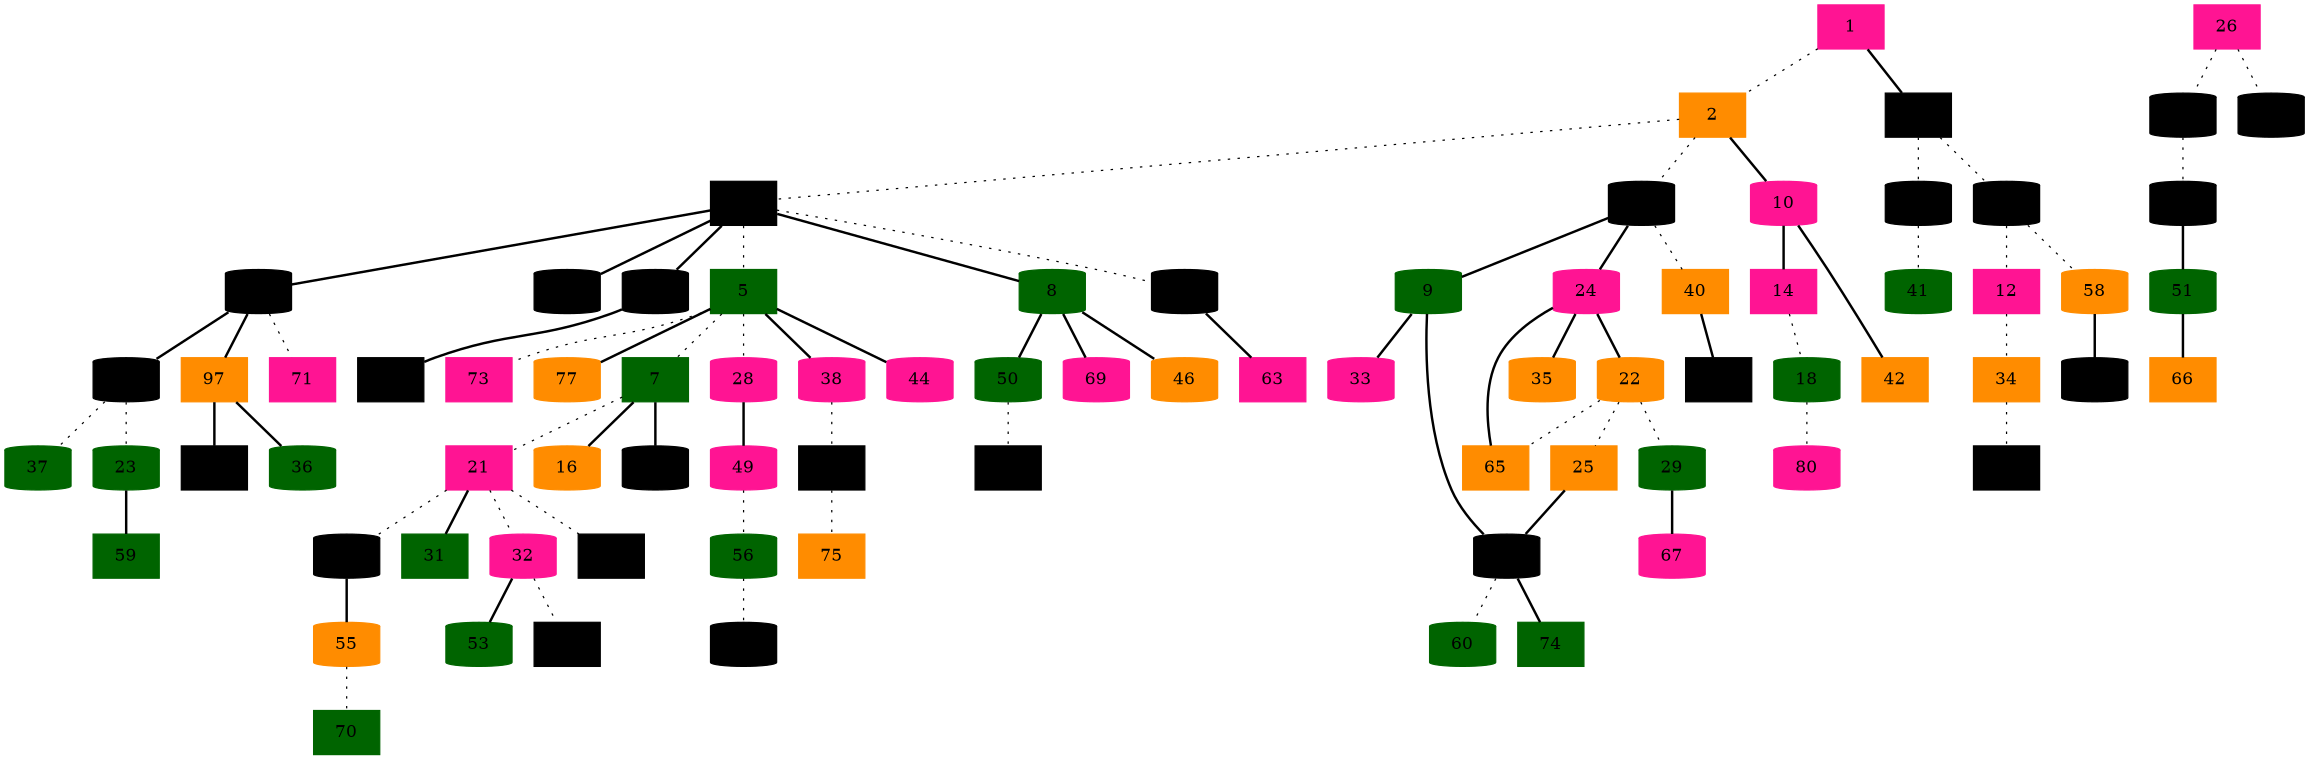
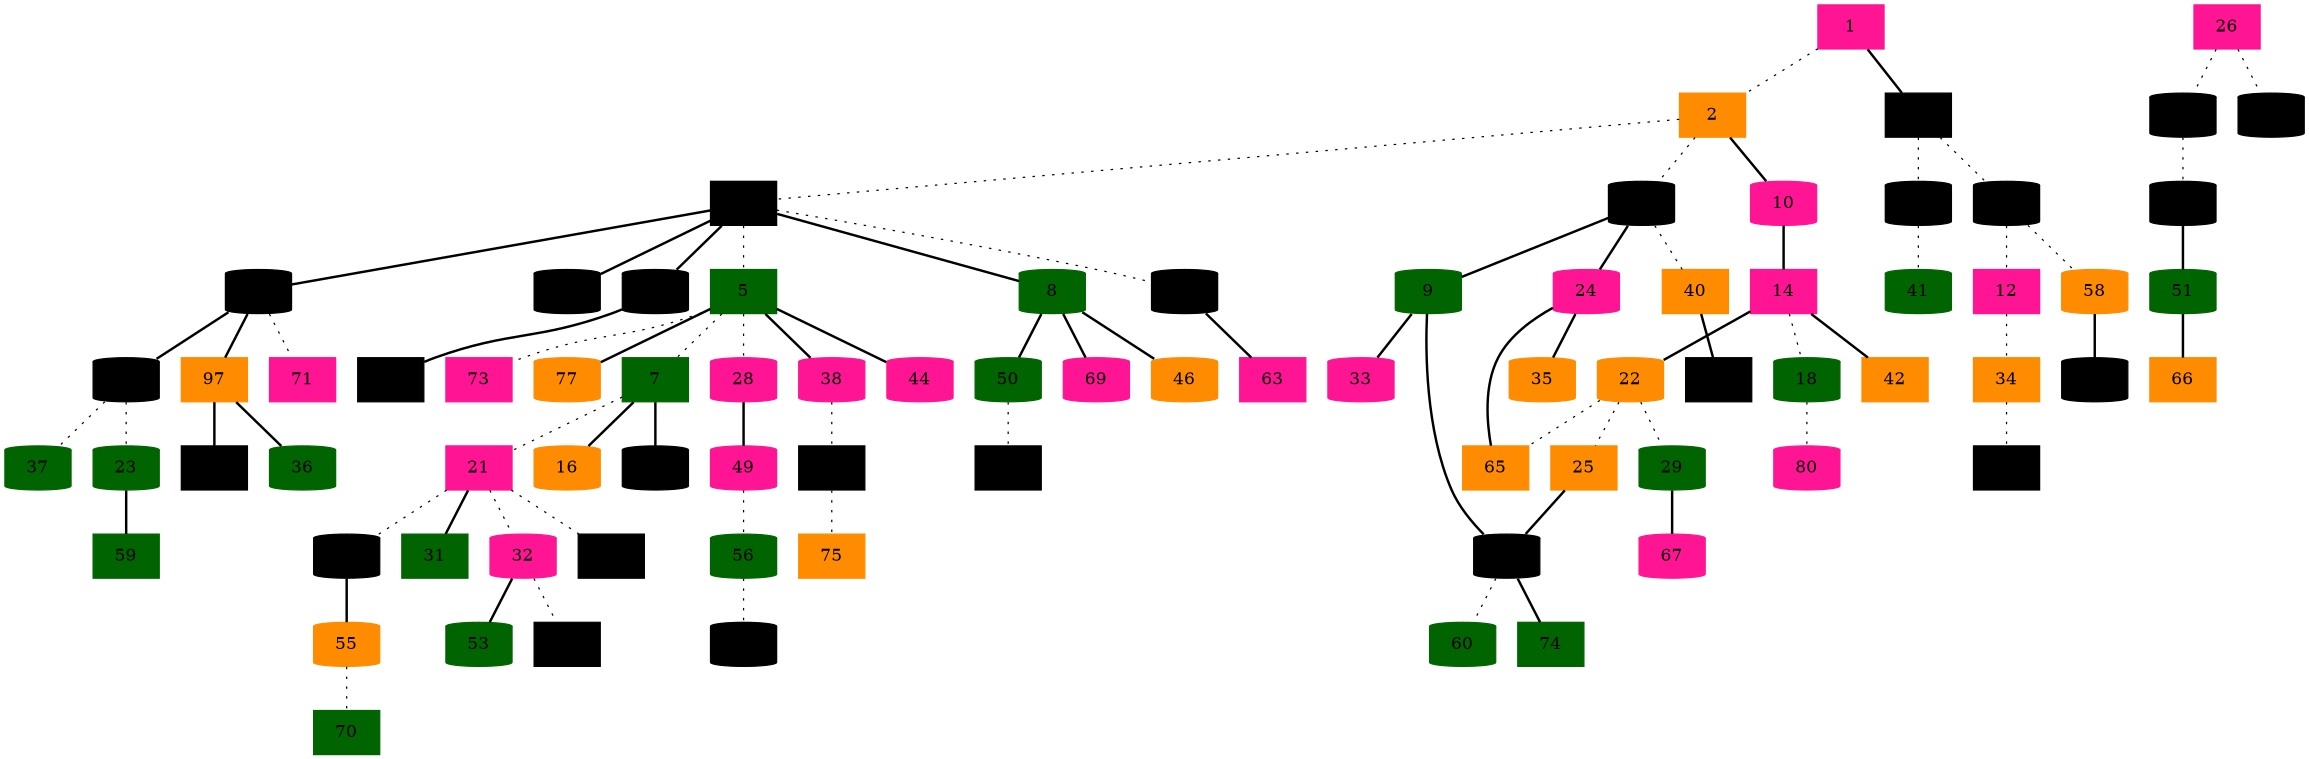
edge "10" -- "42": now "14" -- "42"
edge "24" -- "22": now "14" -- "22"
